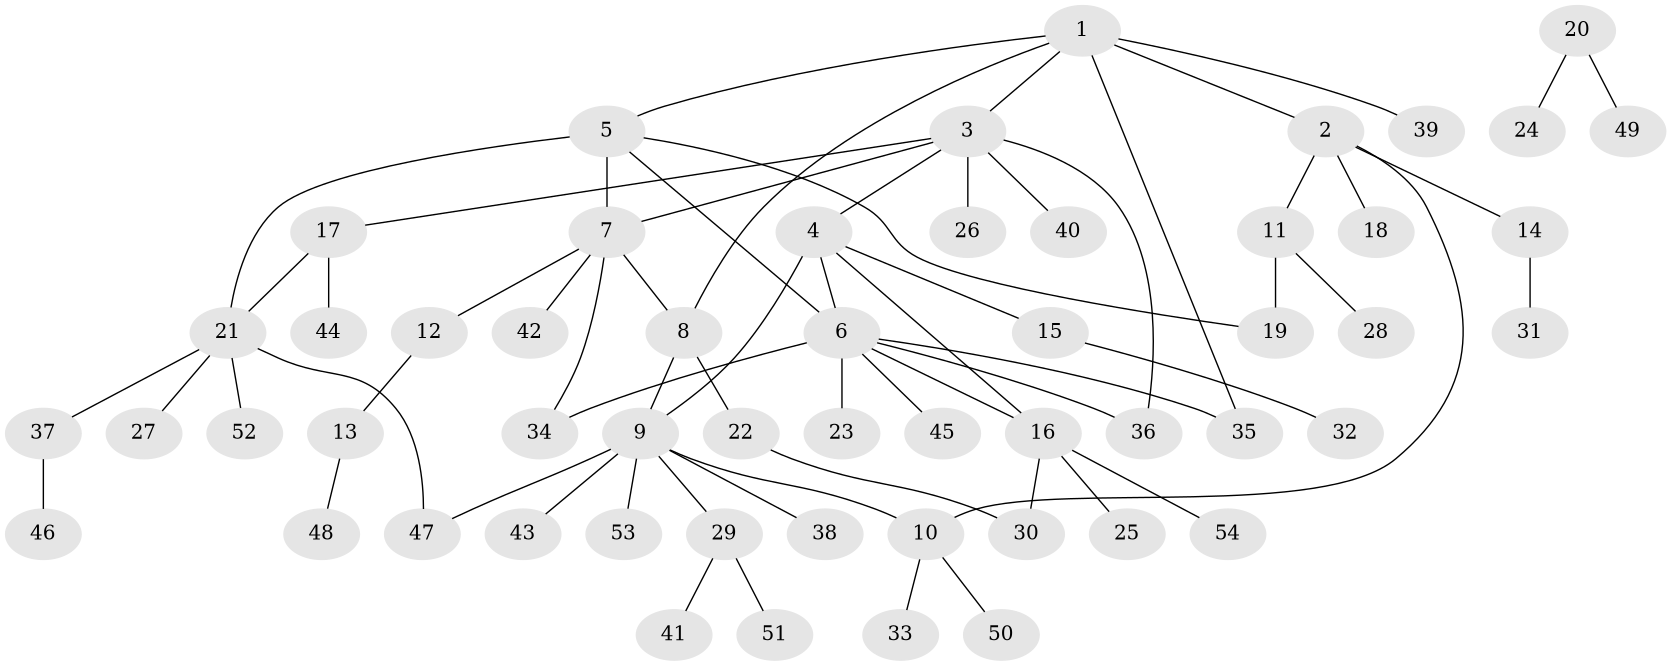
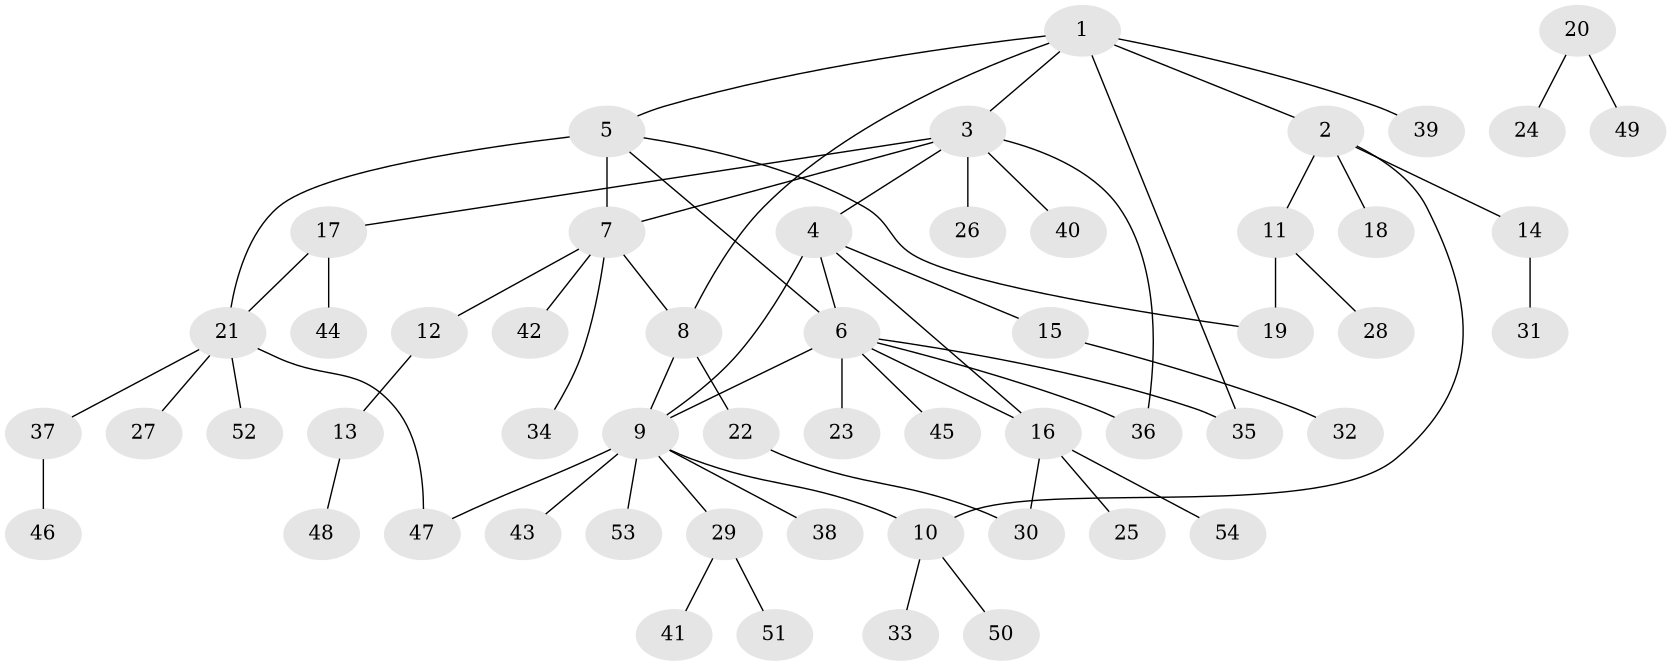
edge "6" -- "34": now "6" -- "9"
